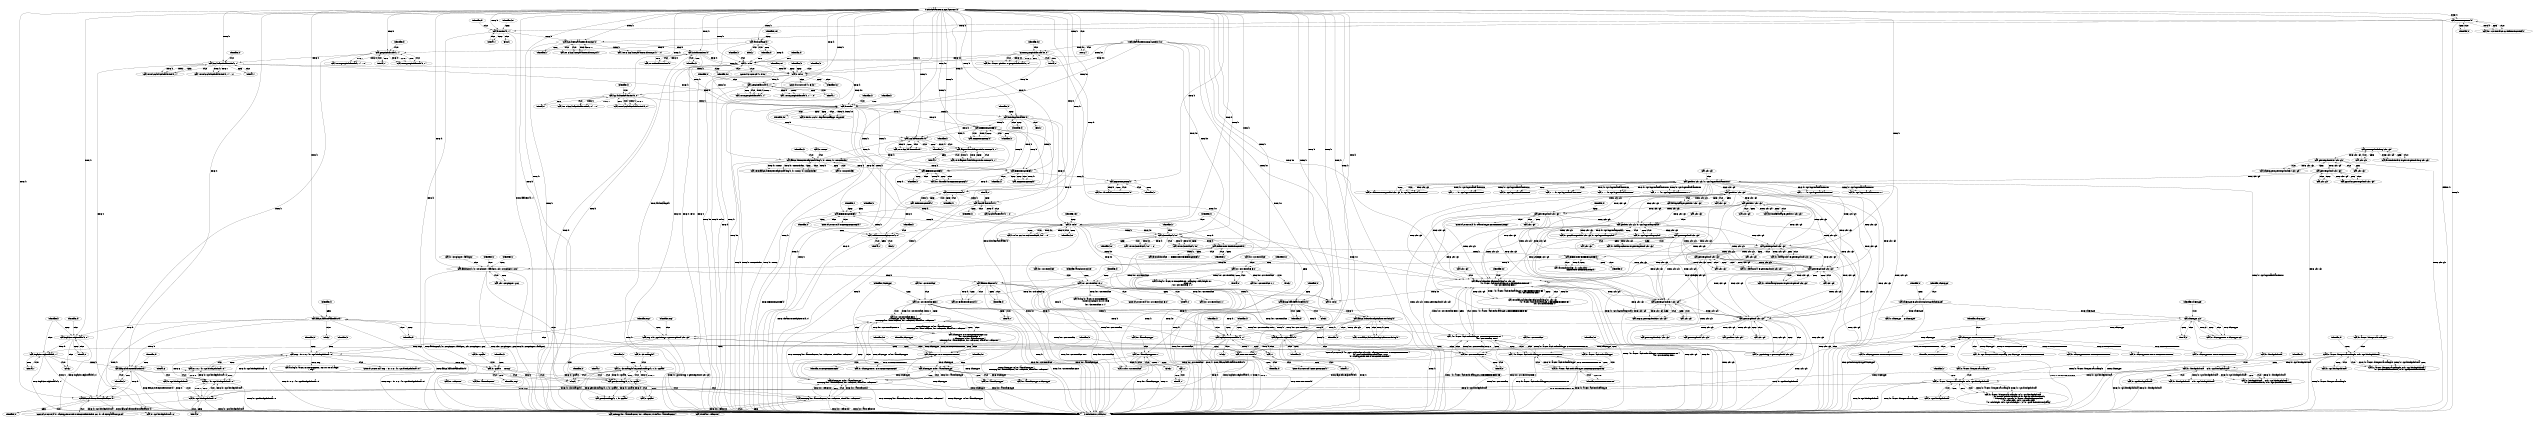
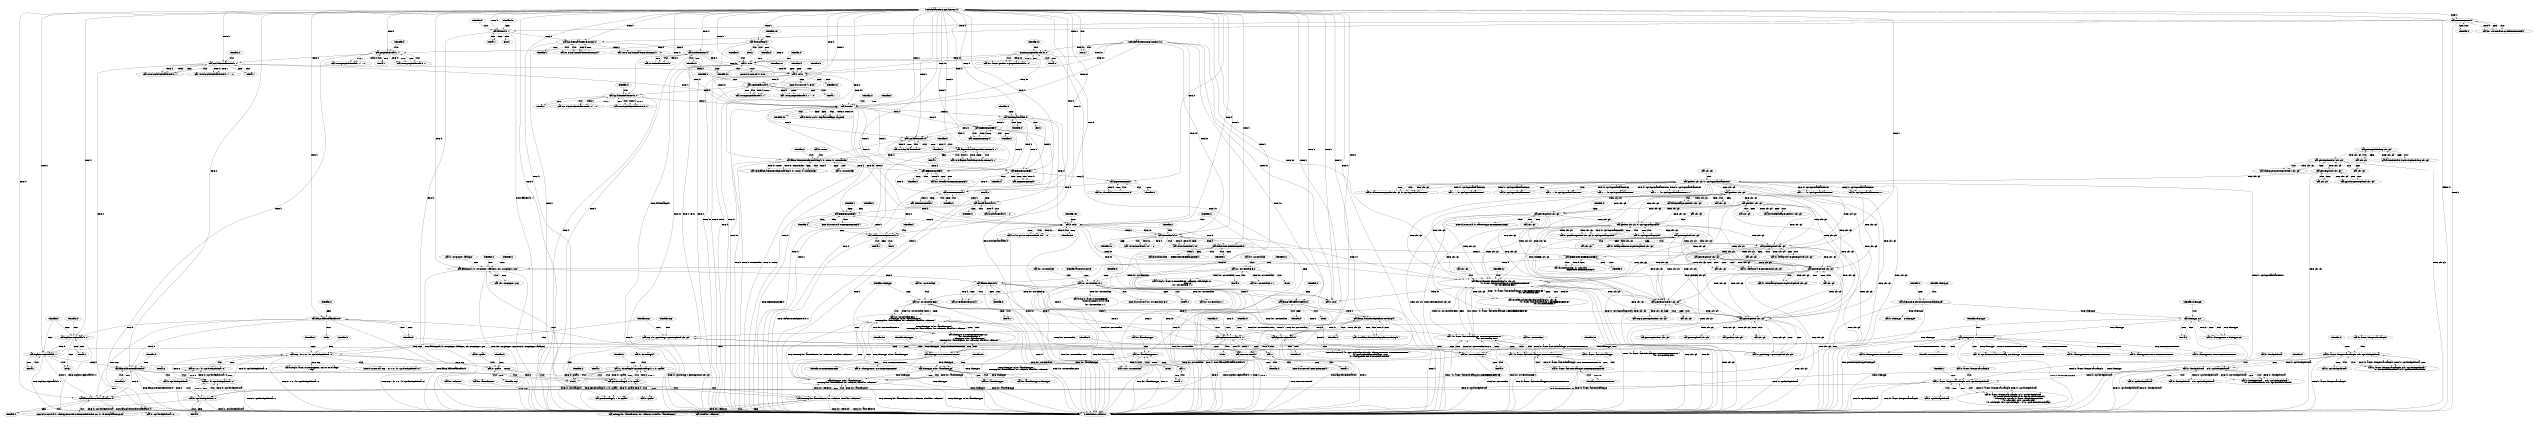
edge "(MethodParameterIn,H264Context *h)" -> "(Call,implicit_weight_table(h, 1))": added, label "DDG: h"
node "(Call,from_end(h, 1))": label "(Call,from_end(h, 1))" -> "(Call,field_end(h, 1))"
edge "(Call,ret = h264_set_parameter_from_sps(h))" -> "(Call,h264_set_parameter_from_sps(h))": label "DDG: -1" -> "CFG: "
node "(Call,slice_type == AV_PICTURE_TYPE_B)": label "(Call,slice_type == AV_PICTURE_TYPE_B)" -> "(Call,pict_type == AV_PICTURE_TYPE_B)"
edge "(Call,implicit_execute_table(h, -1))" -> "(Call,FRAME_MBAFF(h))": added, label "DDG: h"
edge "(Identifier,AV_PICTURE_TYPE_I)" -> "(Call,slice_type != AV_PICTURE_TYPE_I)": removed, label "AST:"
edge "(Call,ff_h264_fill_mbaff_ref_list(h))" -> "(Call,ff_h264_direct_dist_scale_factor(h))": label "DDG: h" -> "DDG: tmp"
